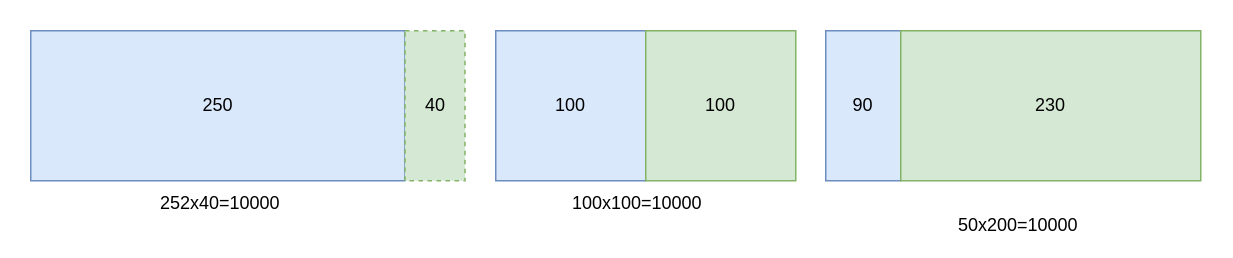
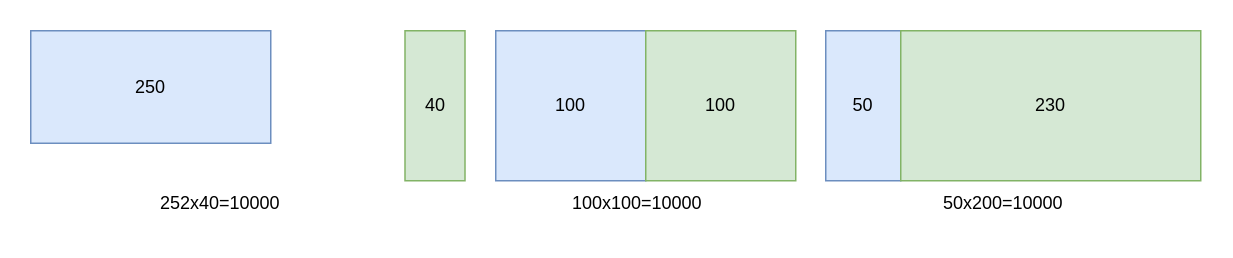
node "250": size 374x150 -> 240x113
node "40": style dashed -> solid
node "90": label "90" -> "50"
node "50x200=10000": moved (1018, 226) -> (1003, 203)
